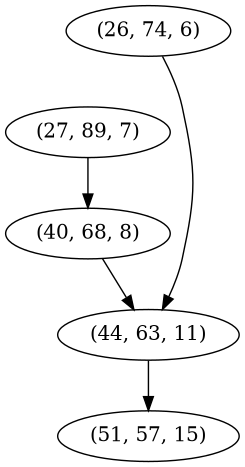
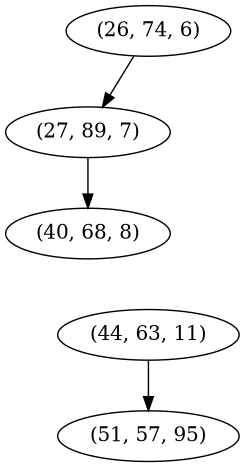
edge "(26, 74, 6)" -> "(44, 63, 11)": now "(26, 74, 6)" -> "(27, 89, 7)"
edge "(40, 68, 8)" -> "(44, 63, 11)": removed
node "(51, 57, 15)": label "(51, 57, 15)" -> "(51, 57, 95)"
